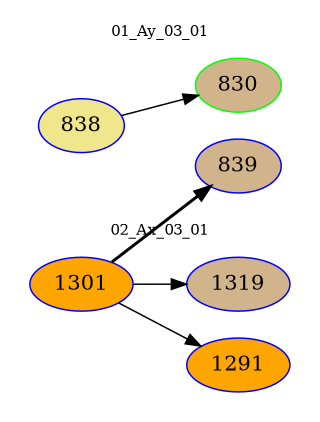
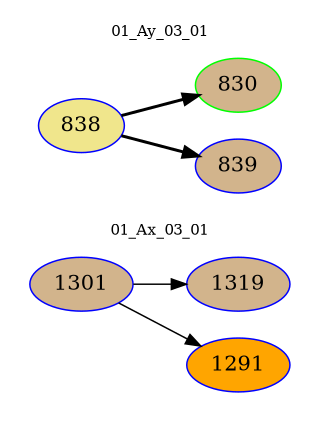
edge "838" -> "830": style solid -> bold
edge "1301" -> "839": now "838" -> "839"
cluster "02_Ax_03_01": label "02_Ax_03_01" -> "01_Ax_03_01"
node "1301": fillcolor orange -> tan
